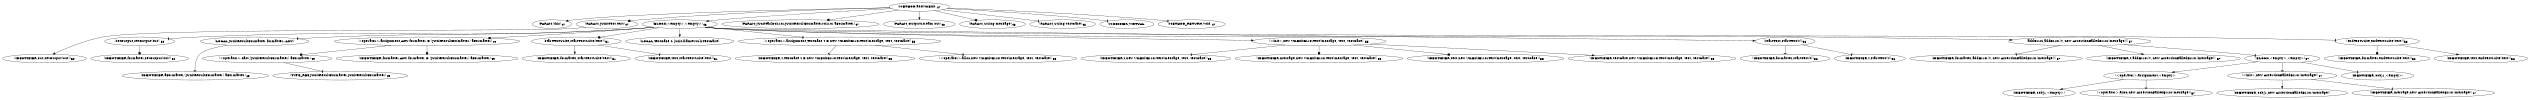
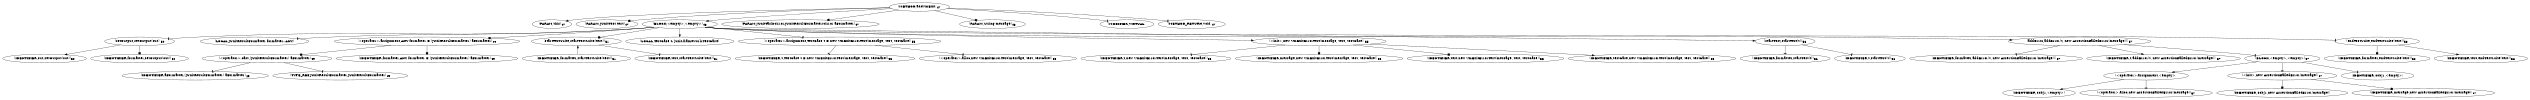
node "(PARAM,OutputStream out)": removed
node "(PARAM,String testCase)": removed
edge "(PARAM,JUnitTest test)" -> "(IDENTIFIER,out,setOutput(out))": now "(setOutput,setOutput(out))" -> "(IDENTIFIER,out,setOutput(out))"
edge "(startTestSuite,startTestSuite(test))" -> "(IDENTIFIER,formatter,startTestSuite(test))": reversed
edge "(LOCAL,JUnitResultFormatter formatter: ANY)" -> "(IDENTIFIER,aFormatter,(JUnitResultFormatter) aFormatter)": now "(<operator>.cast,(JUnitResultFormatter) aFormatter)" -> "(IDENTIFIER,aFormatter,(JUnitResultFormatter) aFormatter)"
edge "(<init>,new AssertionFailedError(message))" -> "(IDENTIFIER,$obj1,new AssertionFailedError(message))": arrowhead normal -> box
edge "(<init>,new AssertionFailedError(message))" -> "(IDENTIFIER,message,new AssertionFailedError(message))": arrowhead tee -> box
